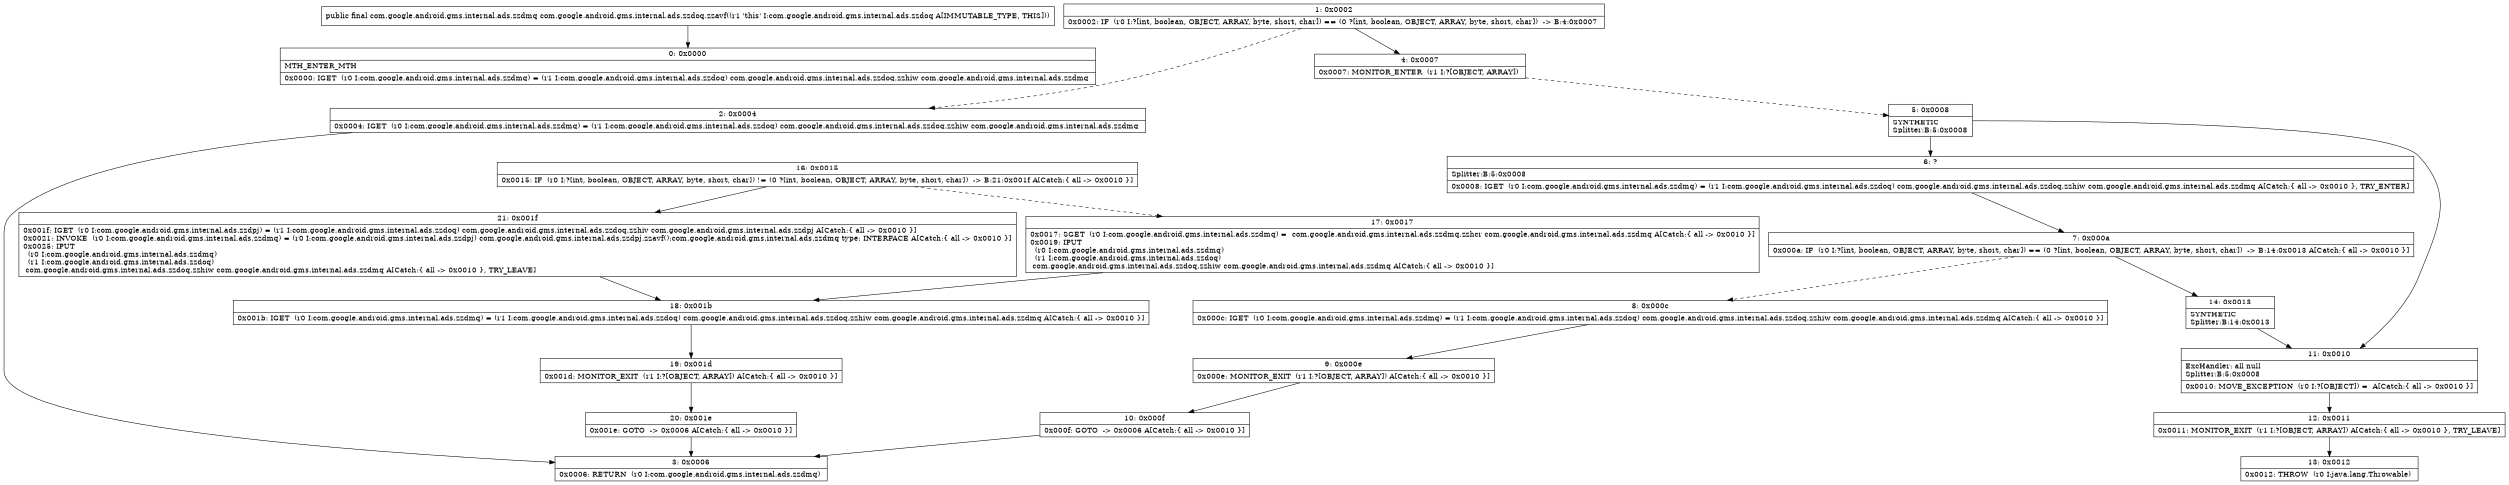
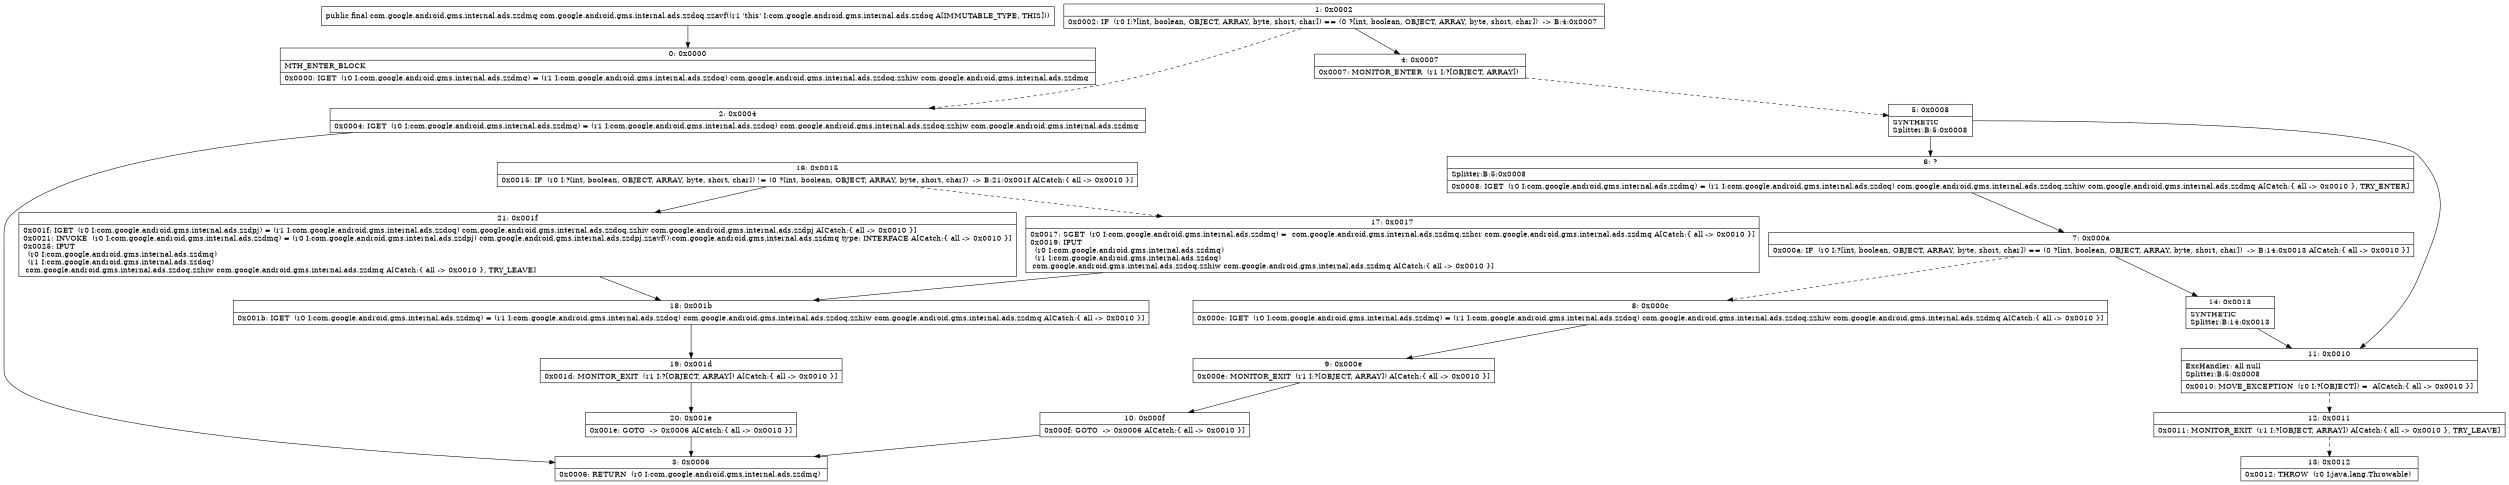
node "0: 0x0000": text "MTH_ENTER_MTH" -> "MTH_ENTER_BLOCK"
edge "11: 0x0010" -> "12: 0x0011": style solid -> dashed
edge "12: 0x0011" -> "13: 0x0012": style solid -> dashed
